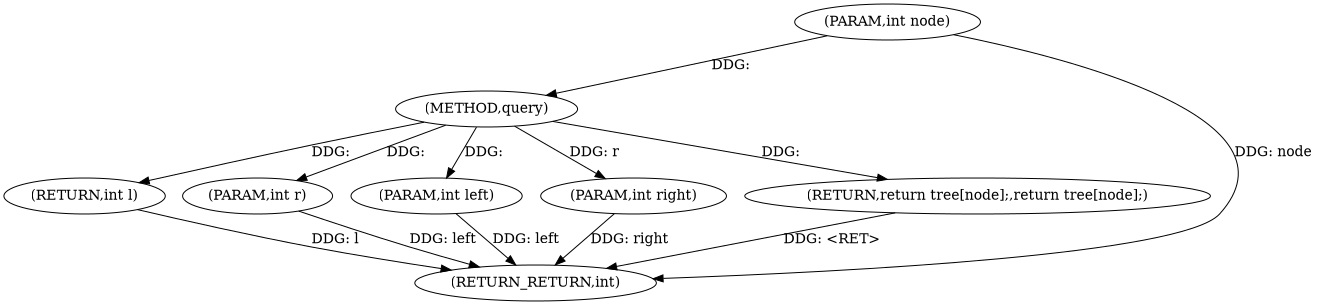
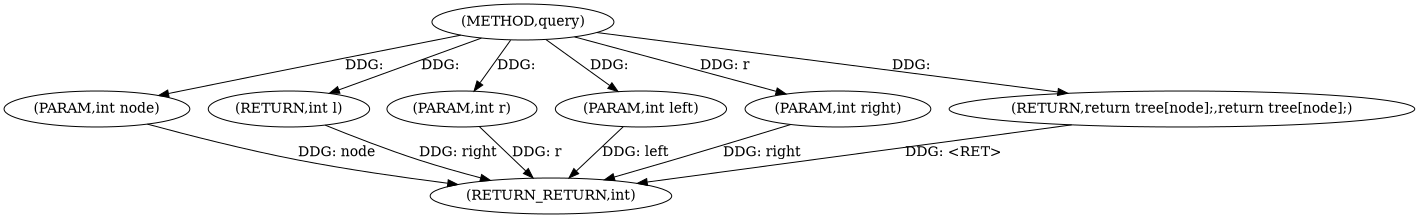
edge "(PARAM,int node)" -> "(METHOD,query)": reversed
edge "(RETURN,int l)" -> "(RETURN_RETURN,int)": label "DDG: l" -> "DDG: right"
edge "(PARAM,int r)" -> "(RETURN_RETURN,int)": label "DDG: left" -> "DDG: r"
